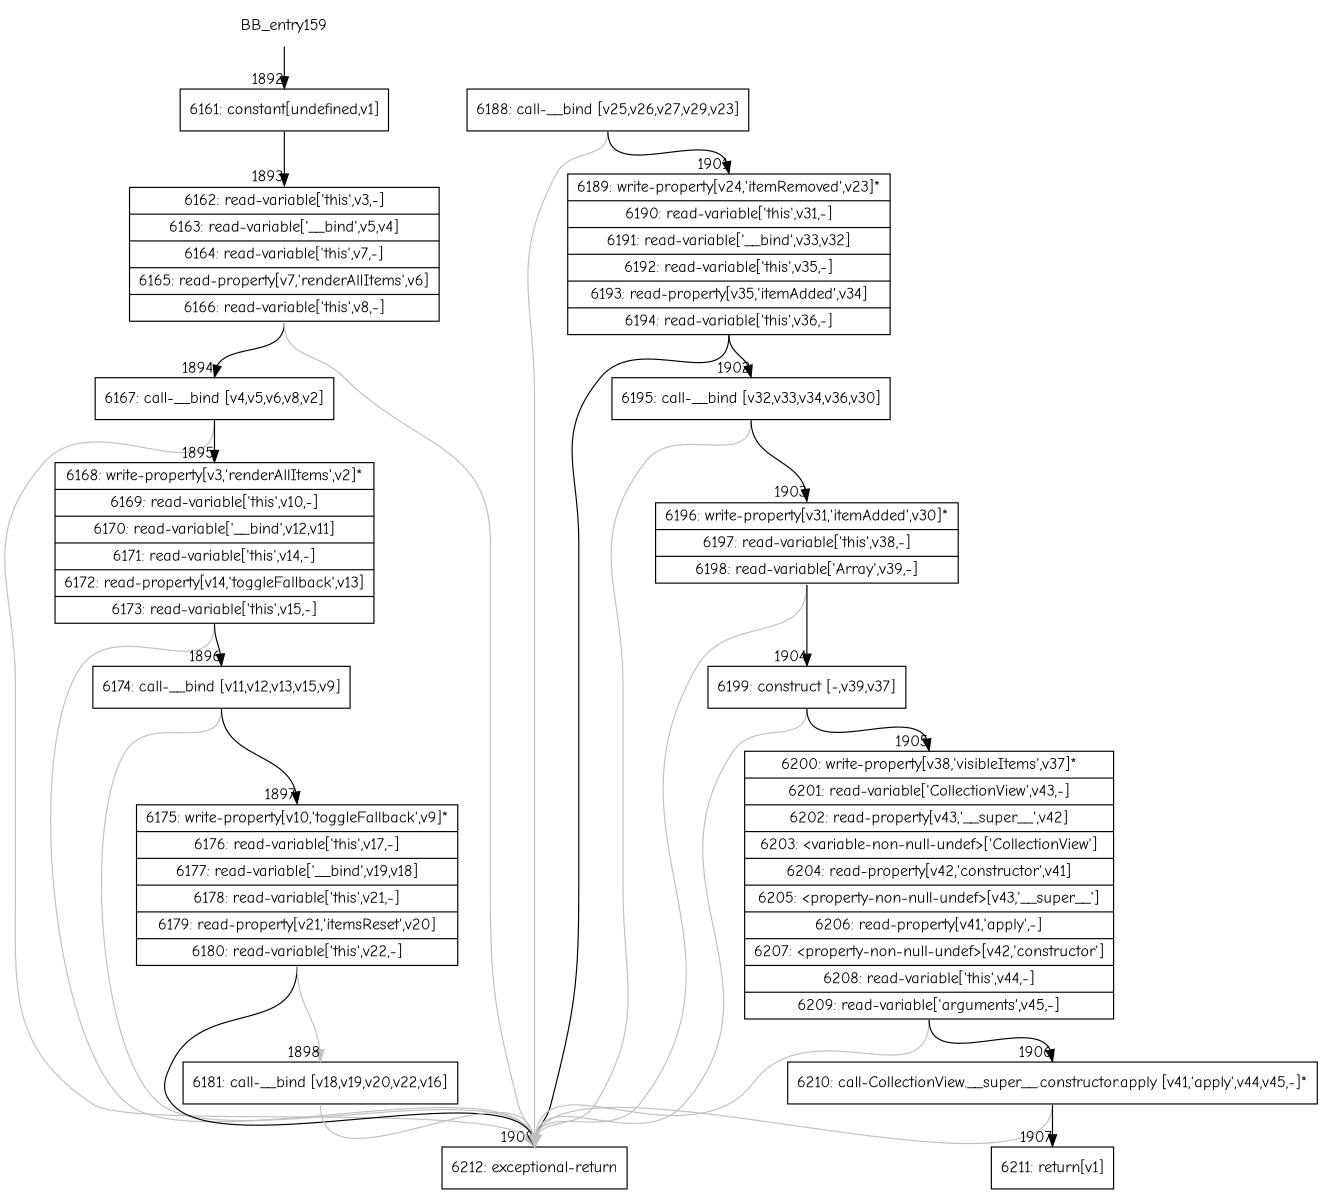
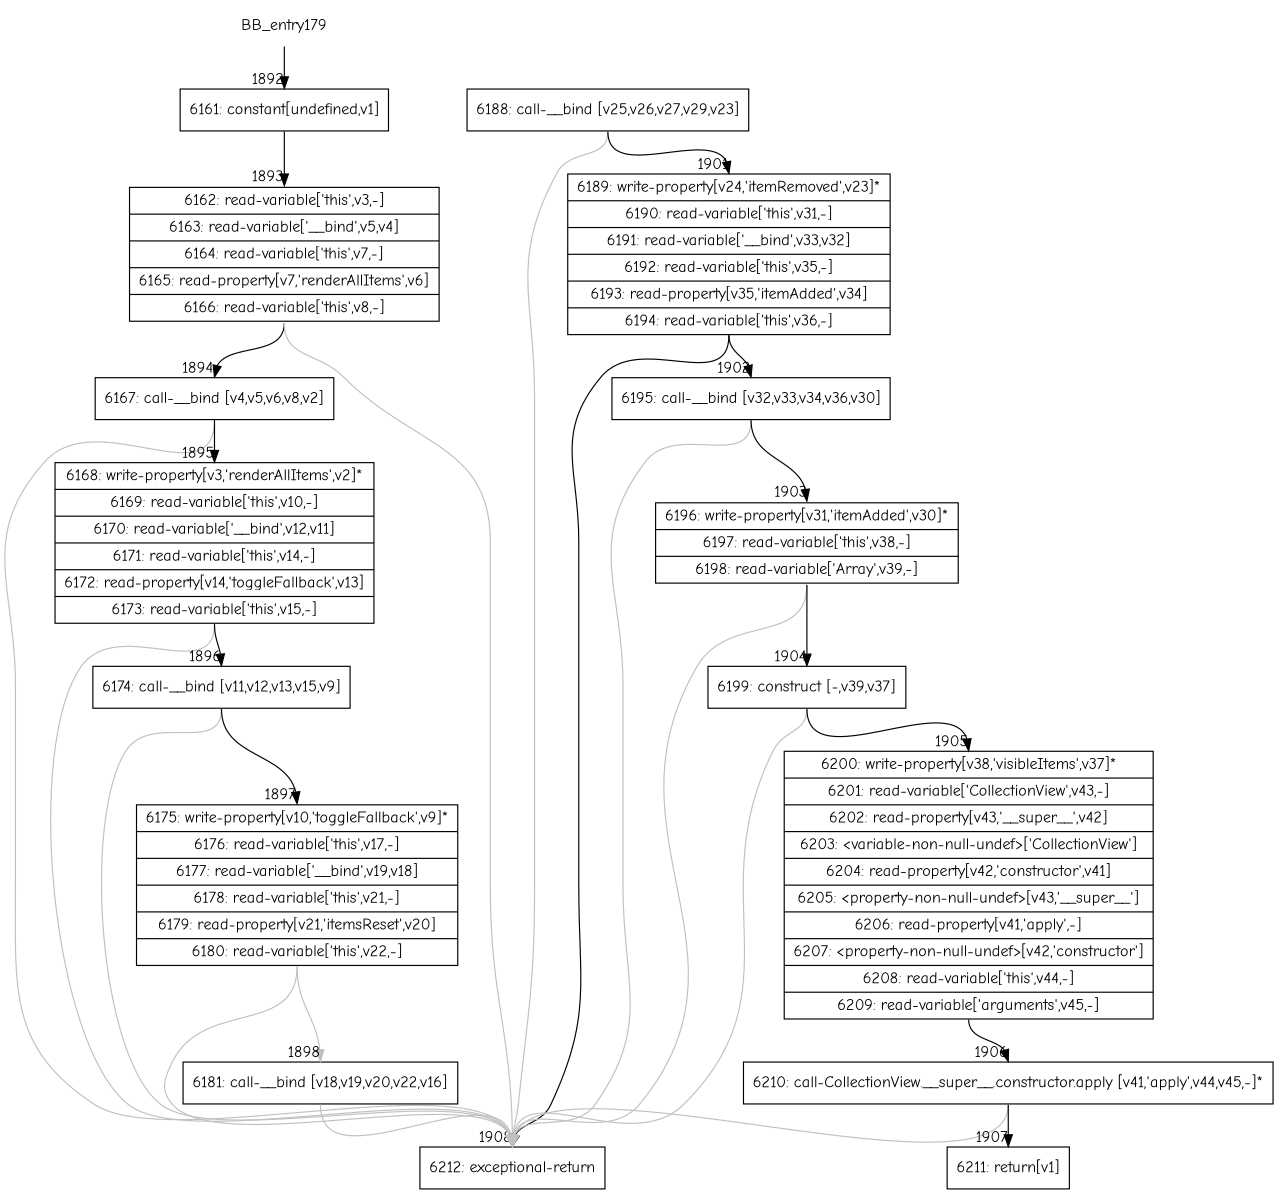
node "BB_entry159": label "BB_entry159" -> "BB_entry179"
edge "6175: write-property[v10,'toggleFallback',v9]*" -> "6212: exceptional-return": color black -> gray
edge "6200: write-property[v38,'visibleItems',v37]*" -> "6212: exceptional-return": removed
